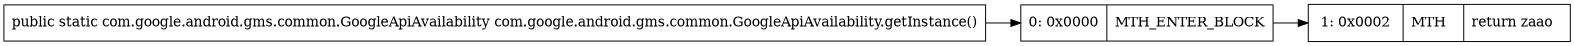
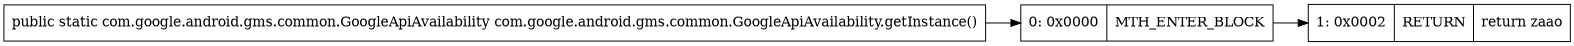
node "1: 0x0002": text "MTH" -> "RETURN"
